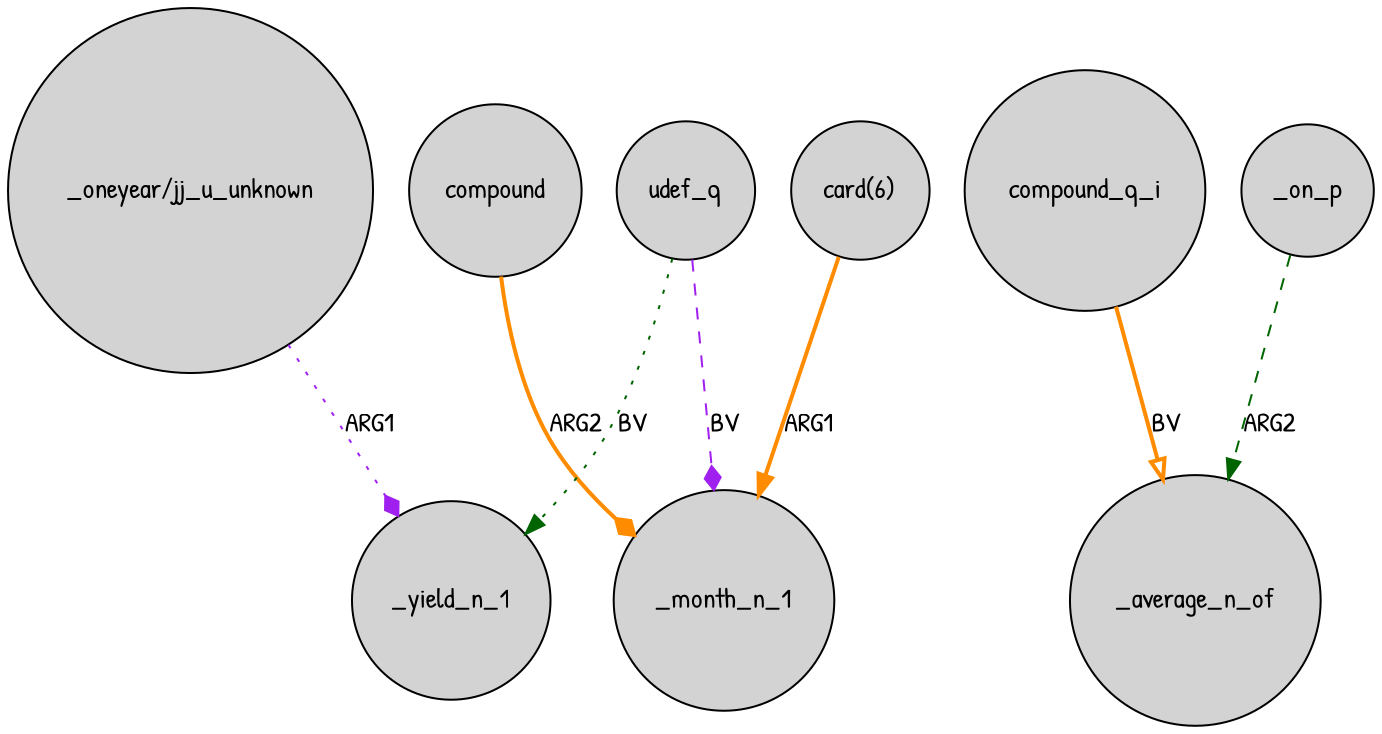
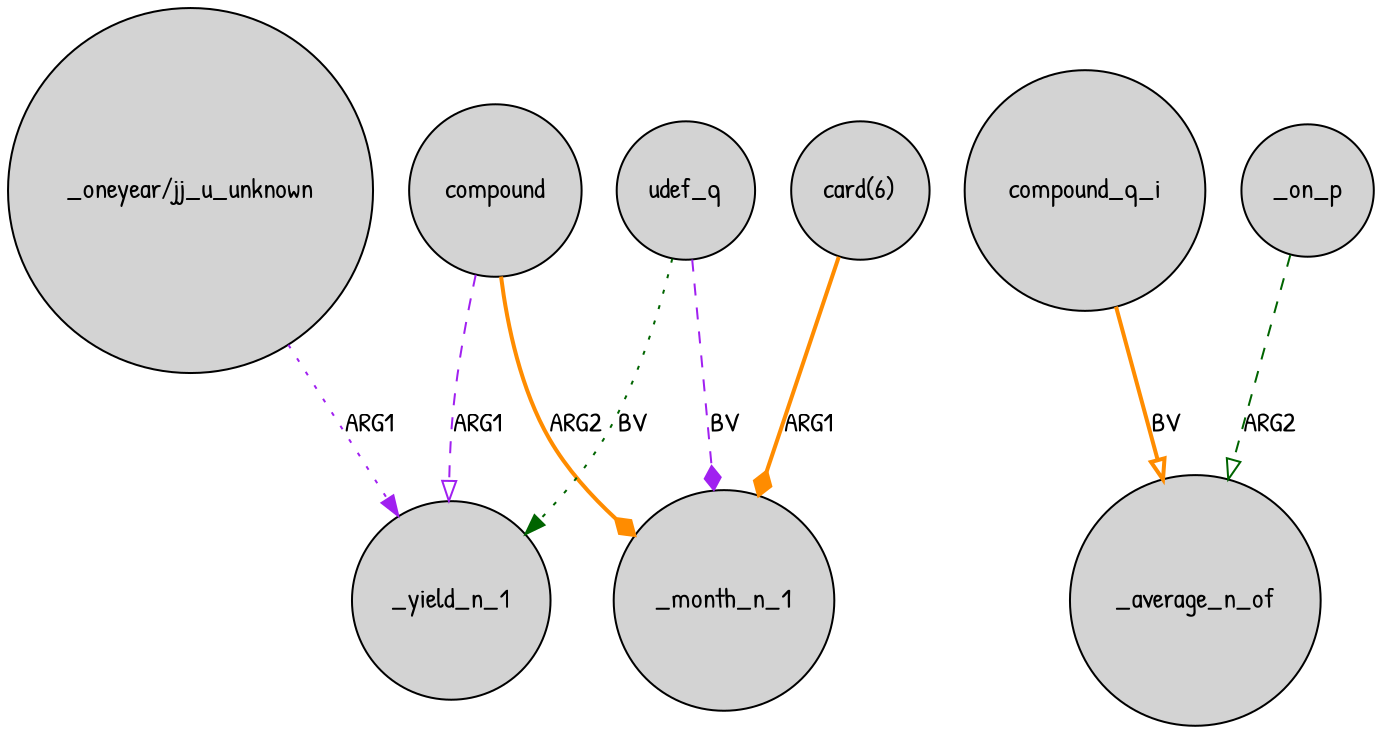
edge "_on_p" -> "_average_n_of": arrowhead normal -> onormal
edge "card(6)" -> "_month_n_1": arrowhead normal -> diamond
edge "compound" -> "_yield_n_1": added, label "ARG1"
edge "_oneyear/jj_u_unknown" -> "_yield_n_1": arrowhead diamond -> normal
